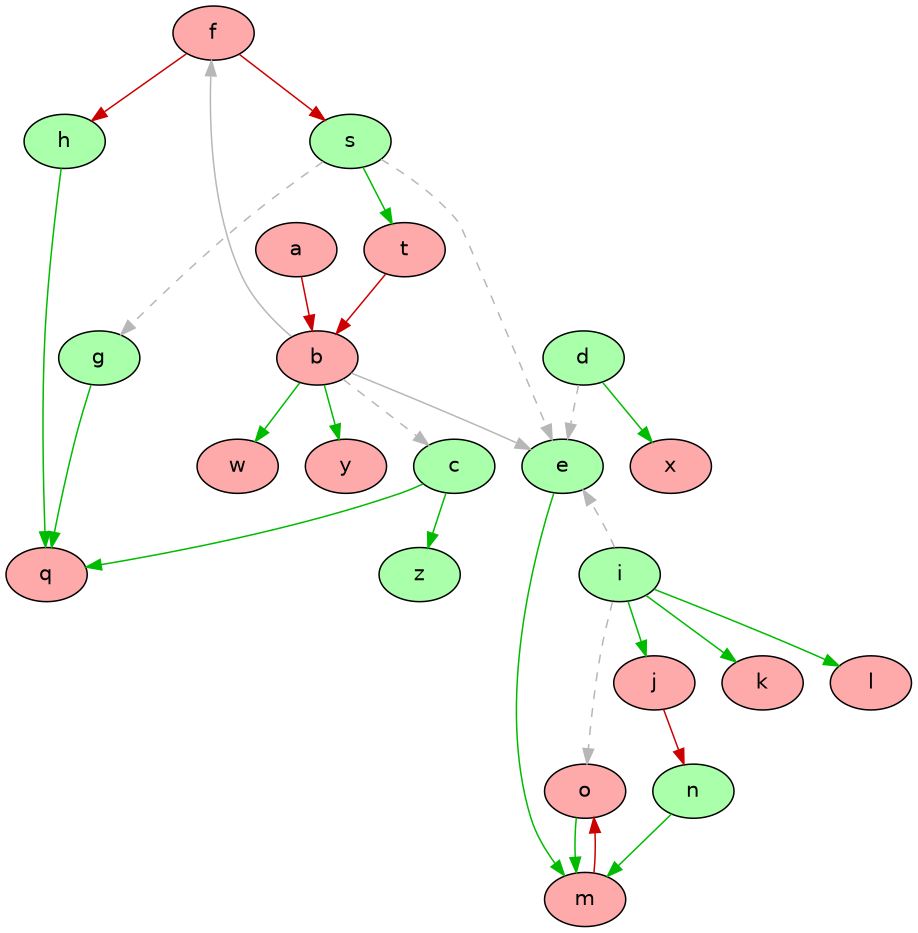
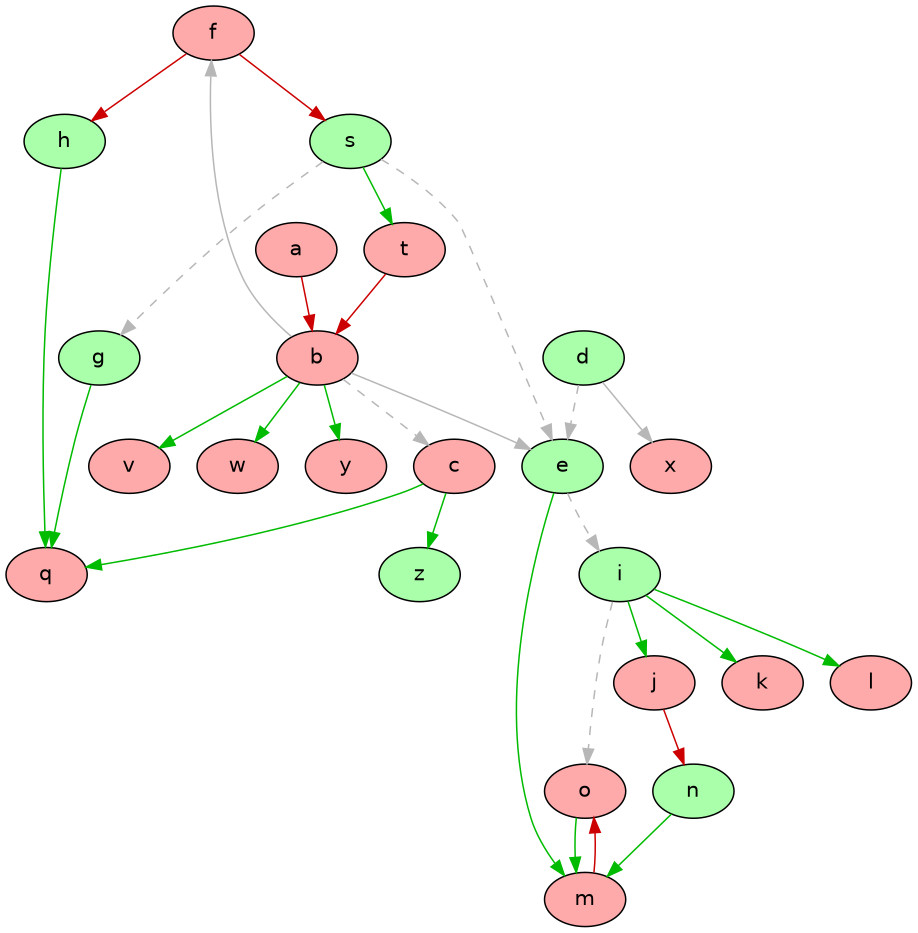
edge "d" -> "x": color #00bb00 -> #b7b7b7
node "v": added
node "c": fillcolor #aaffaa -> #ffaaaa
edge "i" -> "e": reversed
